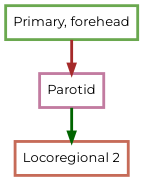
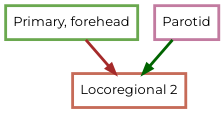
edge "Primary, forehead" -> "Parotid": now "Primary, forehead" -> "Locoregional 2"
